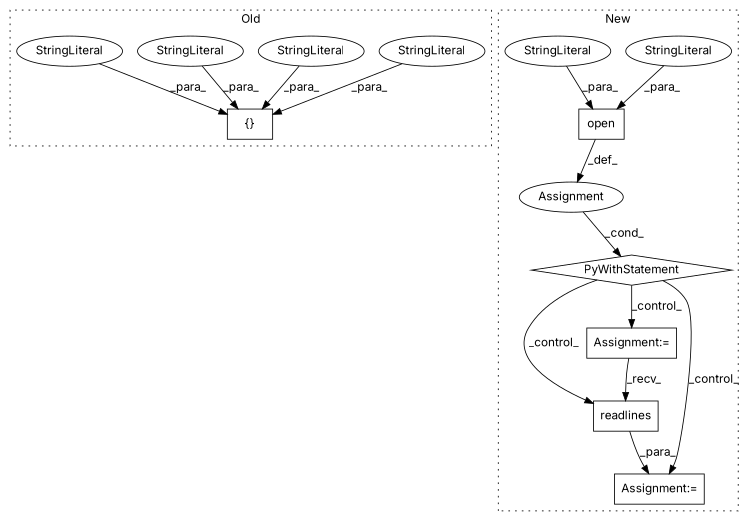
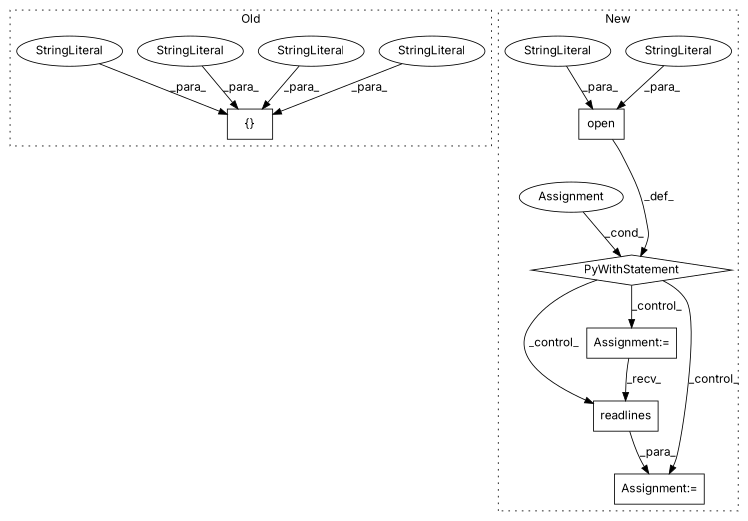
edge "open" -> "Assignment": now "open" -> "PyWithStatement"
